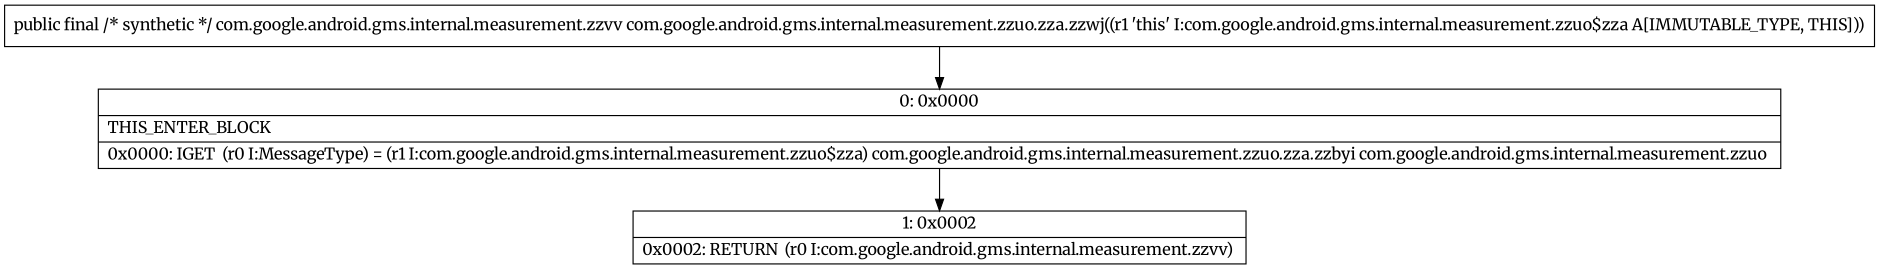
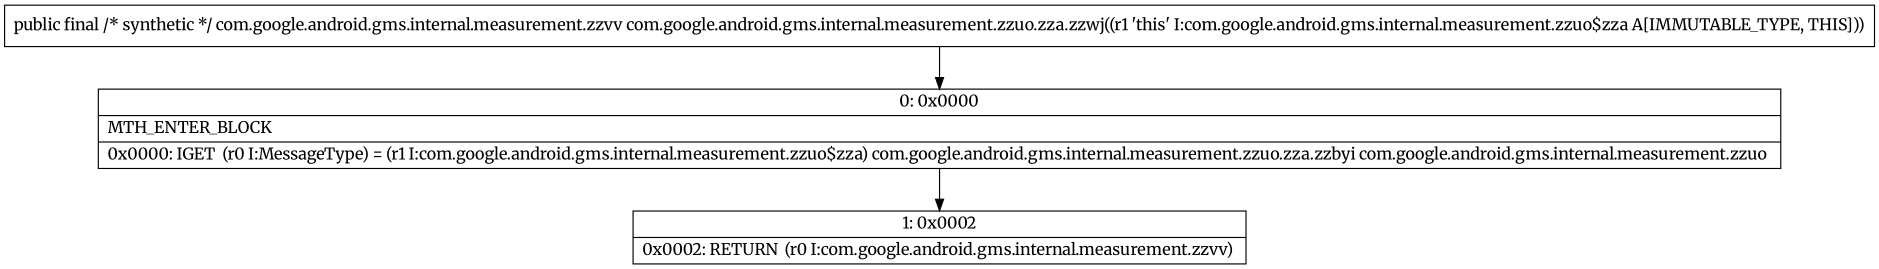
node "0: 0x0000": text "THIS_ENTER_BLOCK" -> "MTH_ENTER_BLOCK"
